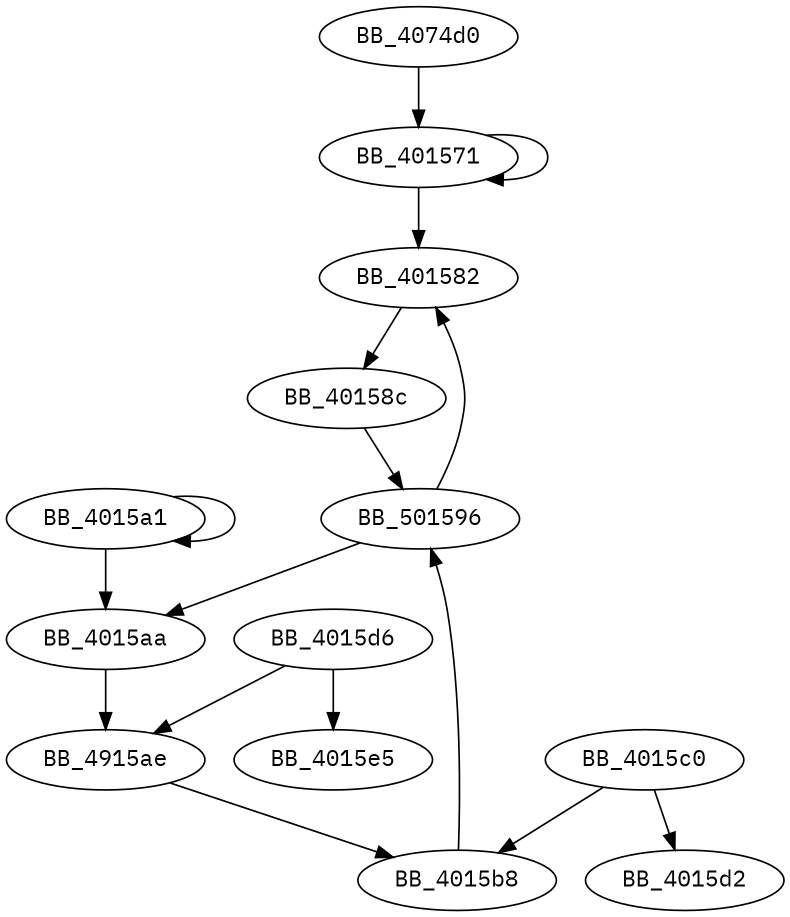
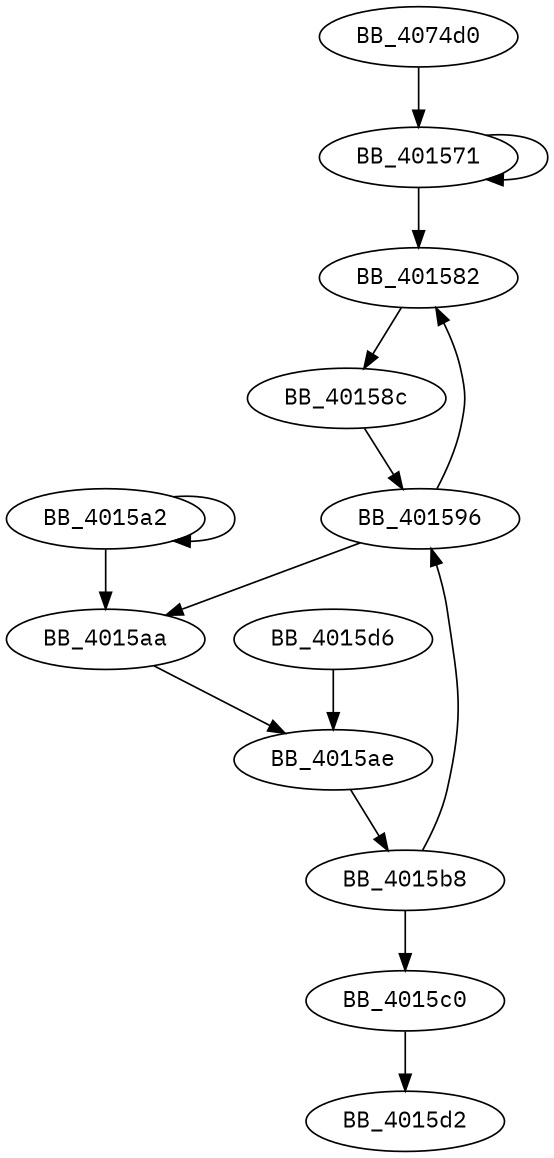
node "BB_4015a1": label "BB_4015a1" -> "BB_4015a2"
node "BB_501596": label "BB_501596" -> "BB_401596"
node "BB_4915ae": label "BB_4915ae" -> "BB_4015ae"
node "BB_4015e5": removed
edge "BB_4015c0" -> "BB_4015b8": reversed
